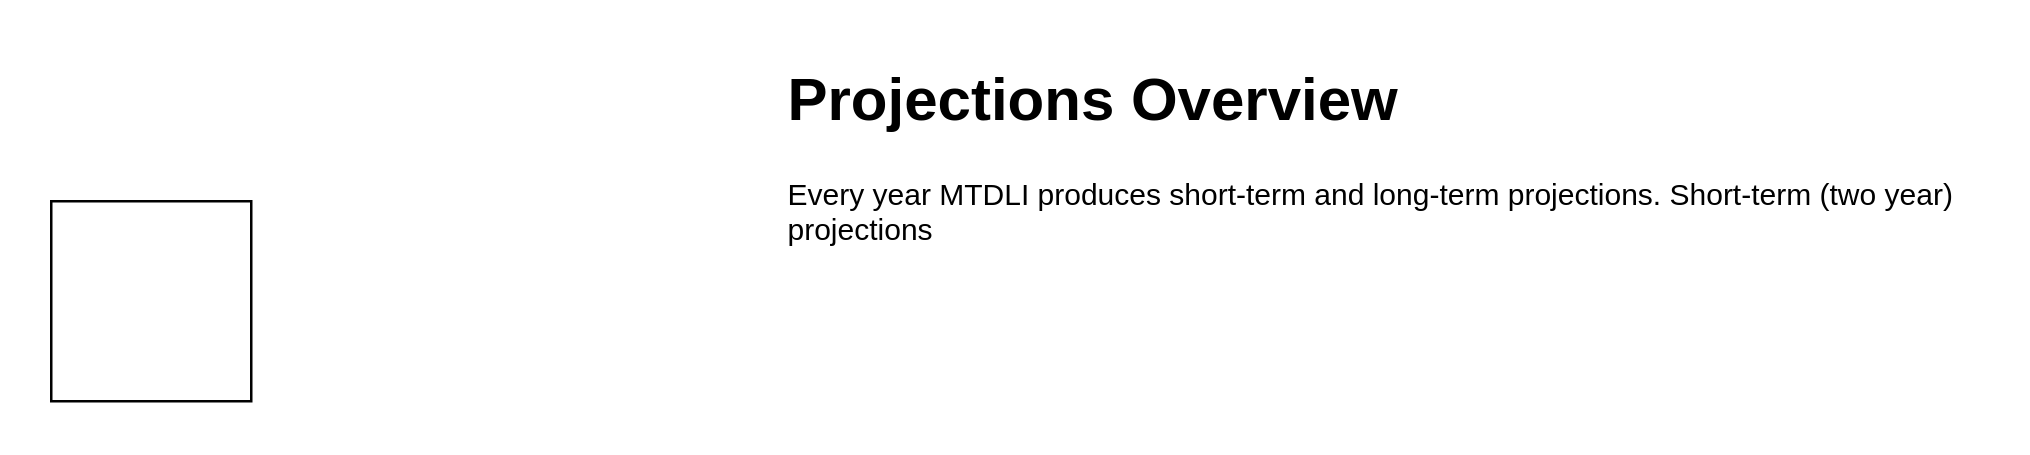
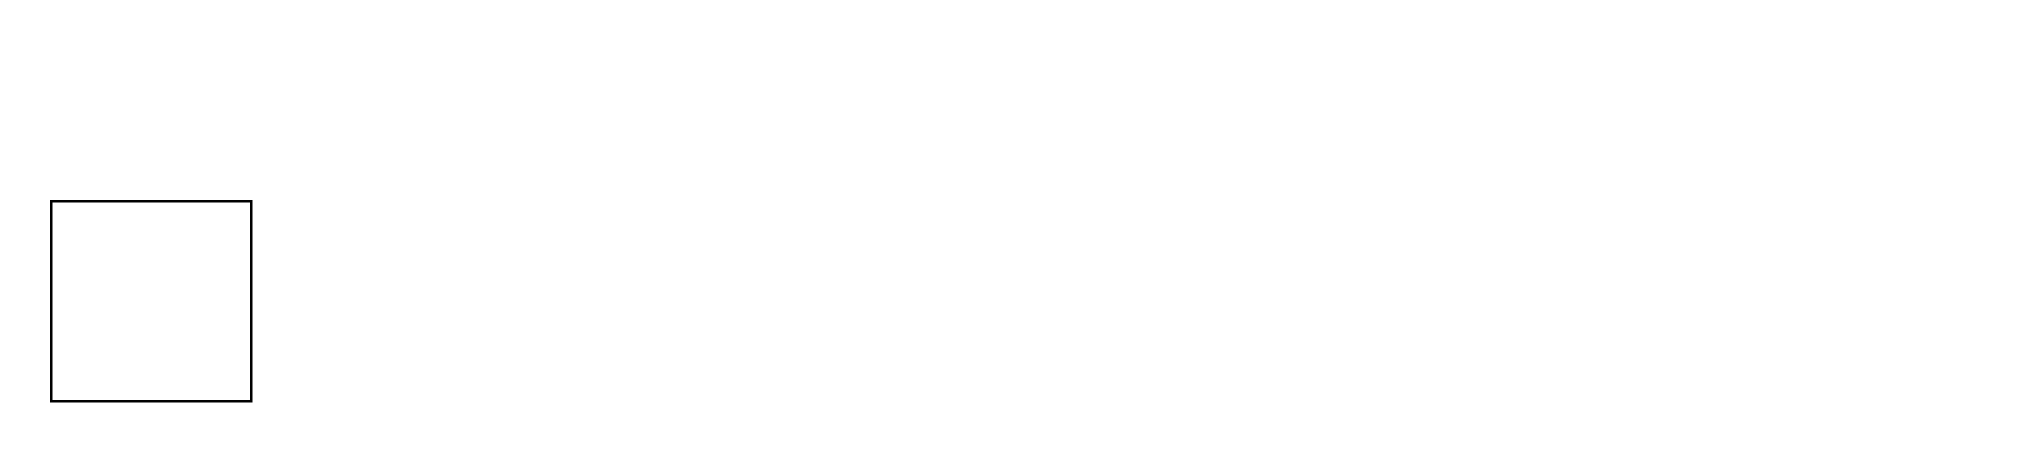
node "Projections OverviewEvery year MTDLI produces short-term and long-term projections. Short-term (two year) projections": removed
